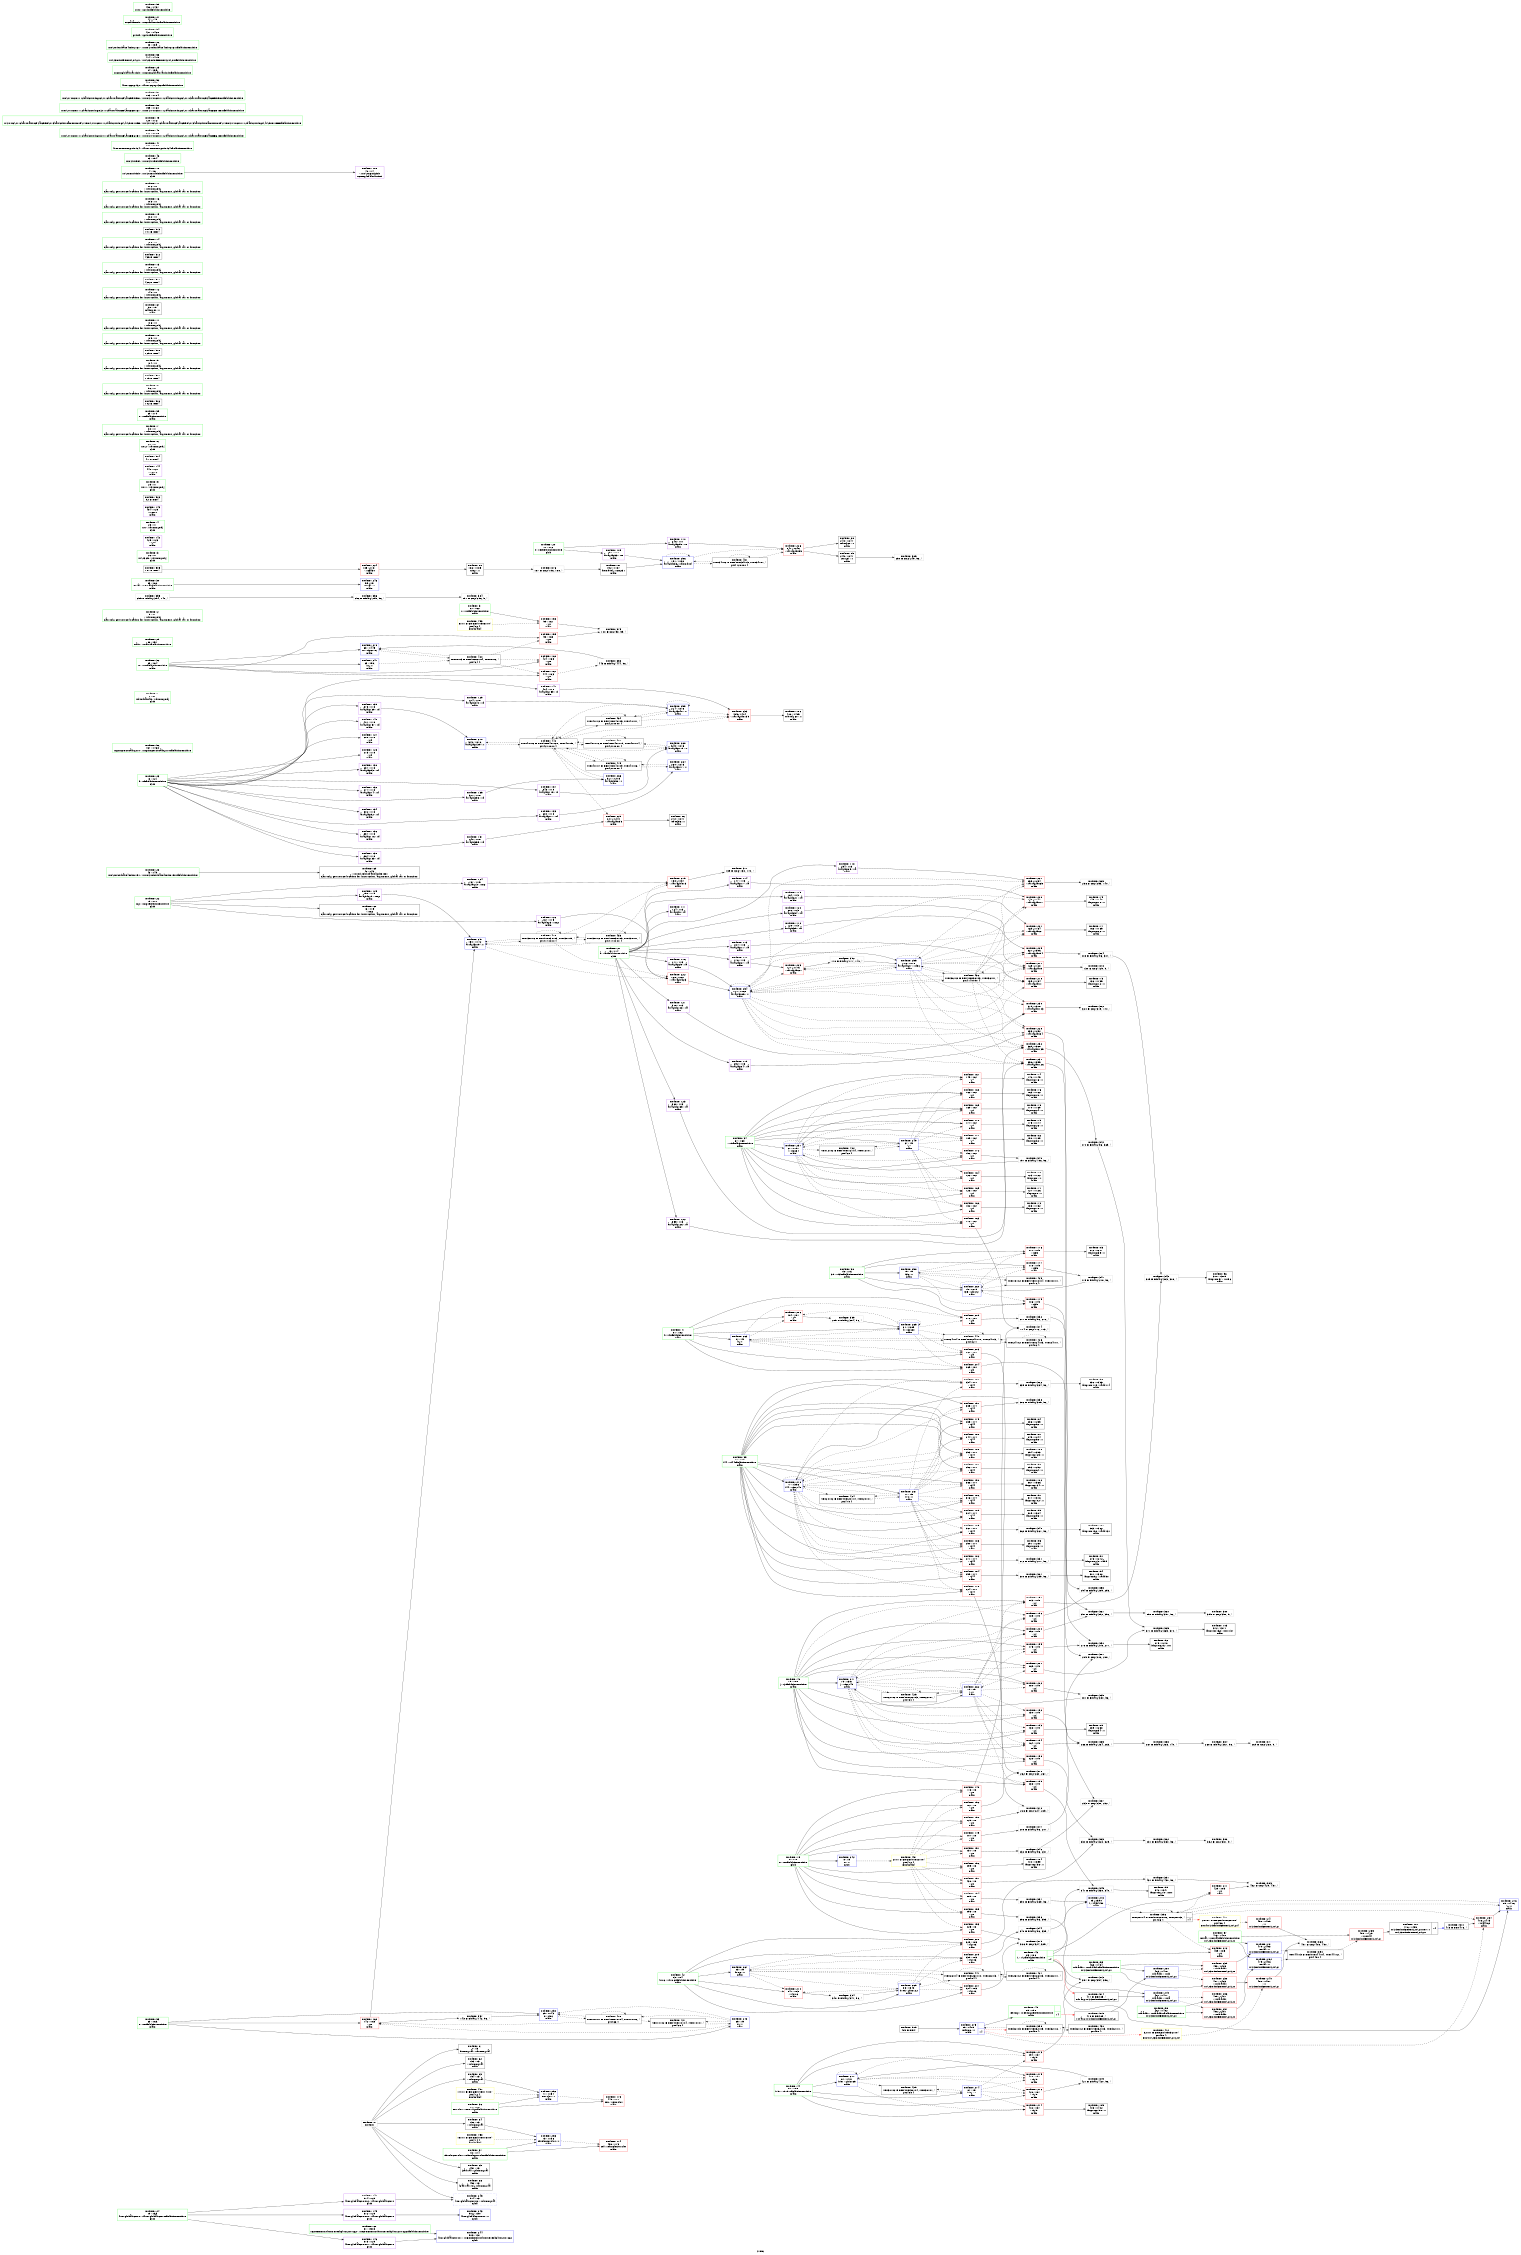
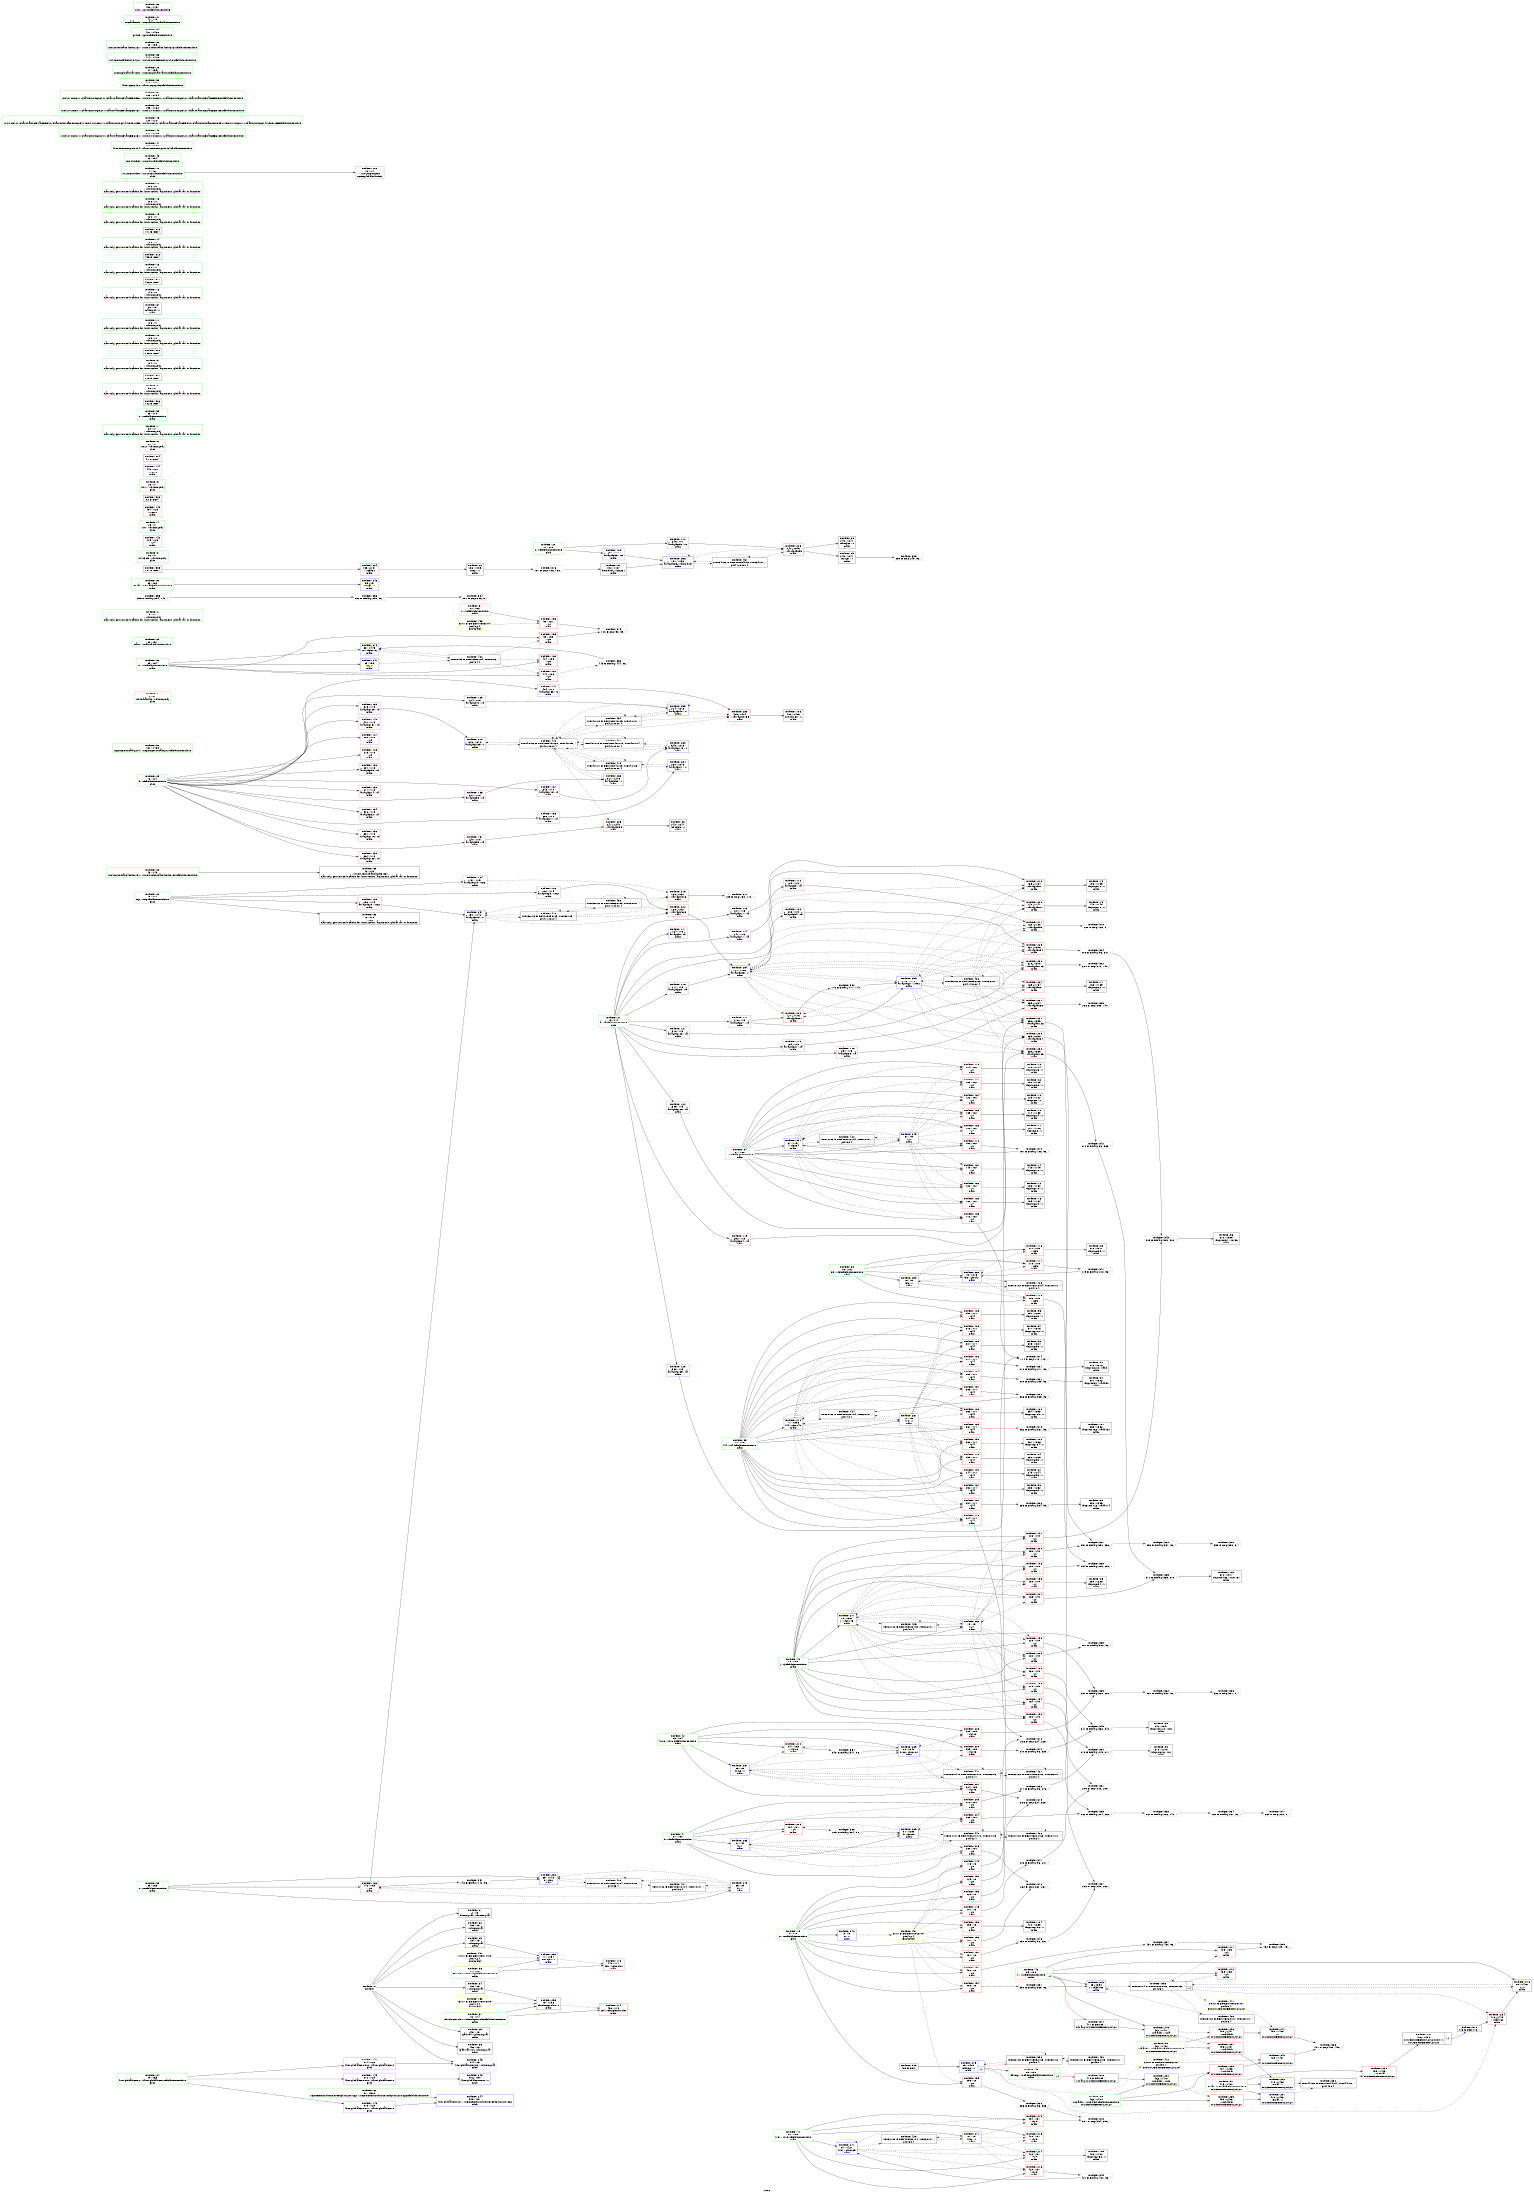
edge "NodeID: 124" -> "NodeID: 219": style solid -> dashed
edge "NodeID: 257" -> "NodeID: 169": style solid -> dashed
edge "NodeID: 338" -> "NodeID: 272": now "NodeID: 338" -> "NodeID: 424"
edge "NodeID: 189" -> "NodeID: 348": color black -> red
edge "NodeID: 40" -> "NodeID: 196": style dashed -> solid
node "NodeID: 428": added
edge "NodeID: 236" -> "NodeID: 241": added
